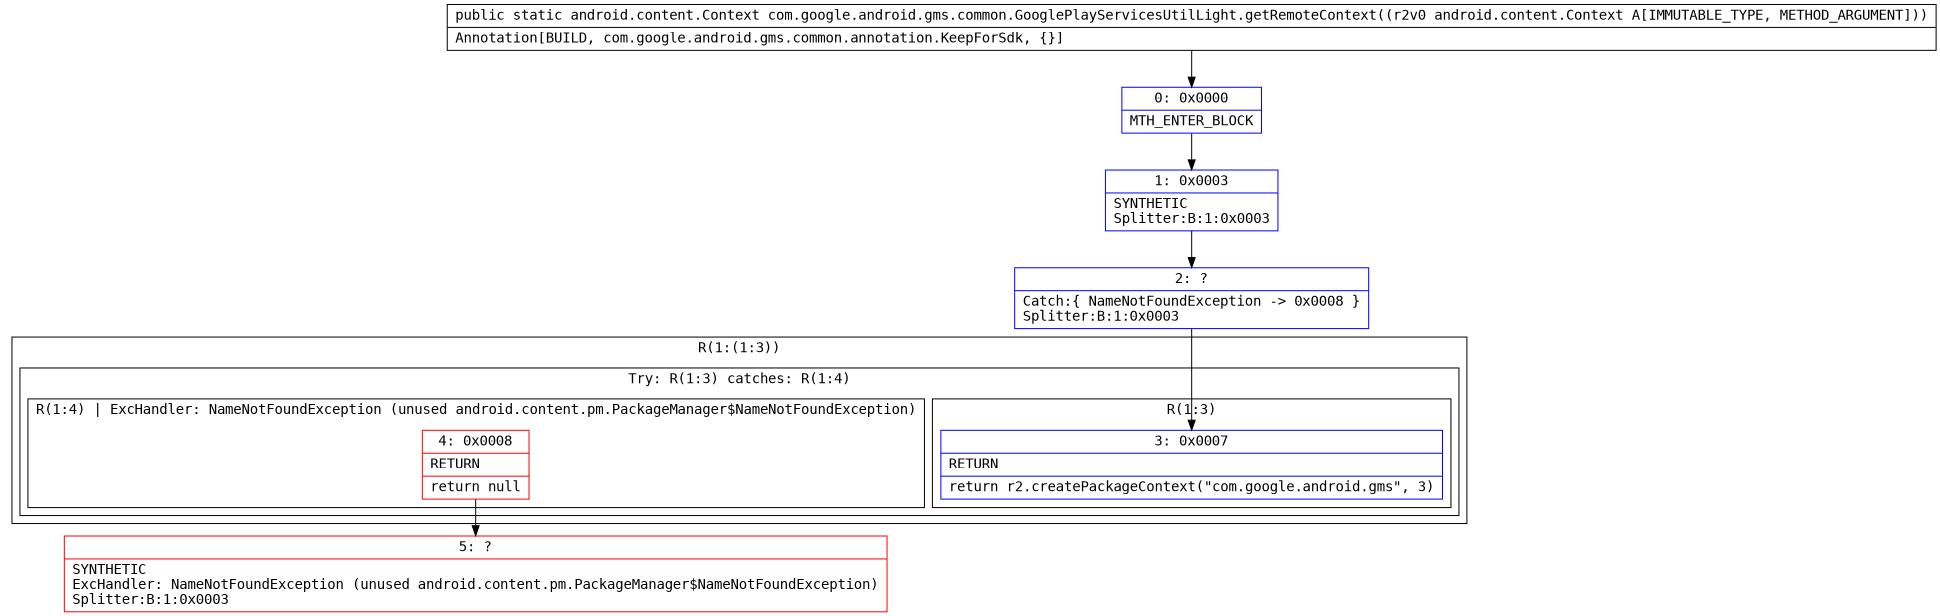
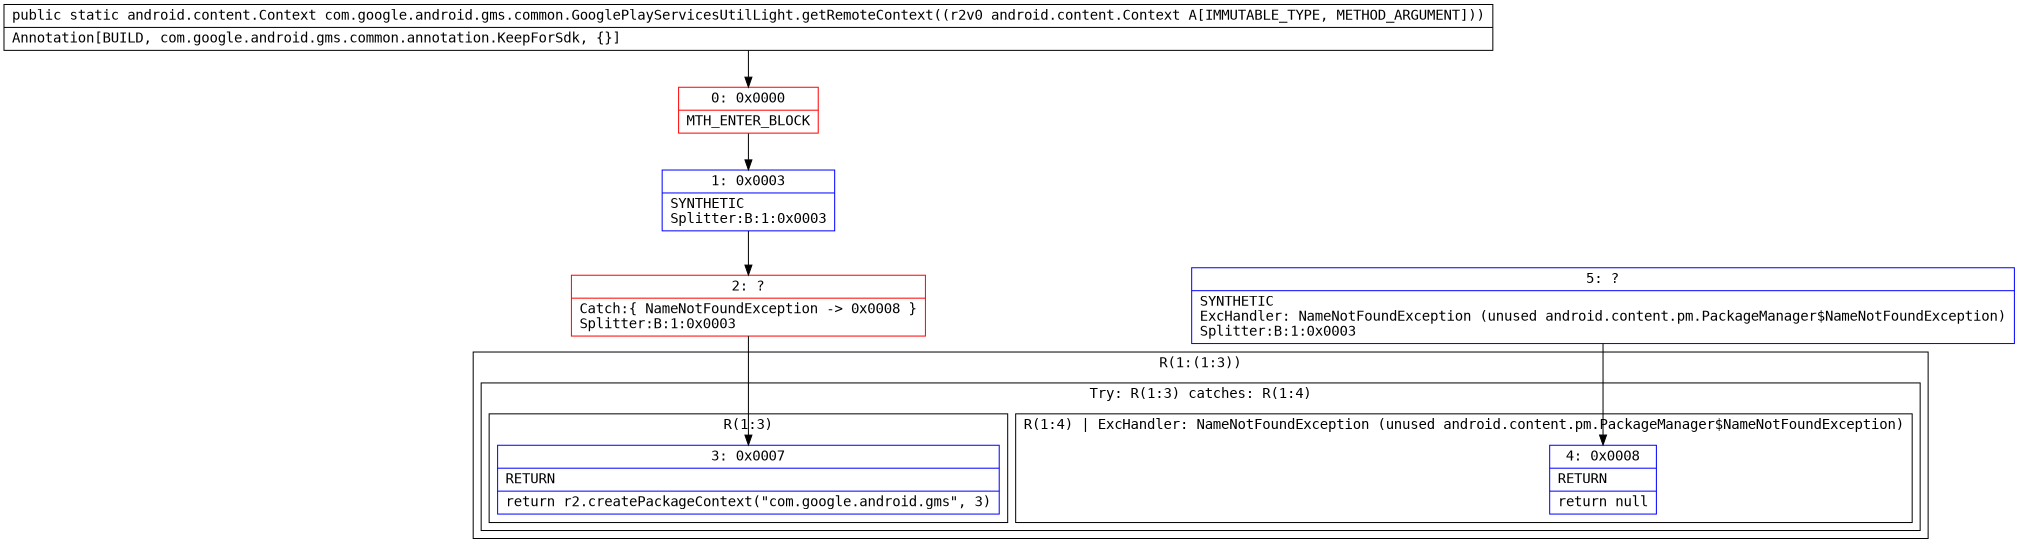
node "0: 0x0000": color blue -> red
node "2: ?": color blue -> red
node "4: 0x0008": color red -> blue
edge "4: 0x0008" -> "5: ?": reversed
node "5: ?": color red -> blue
